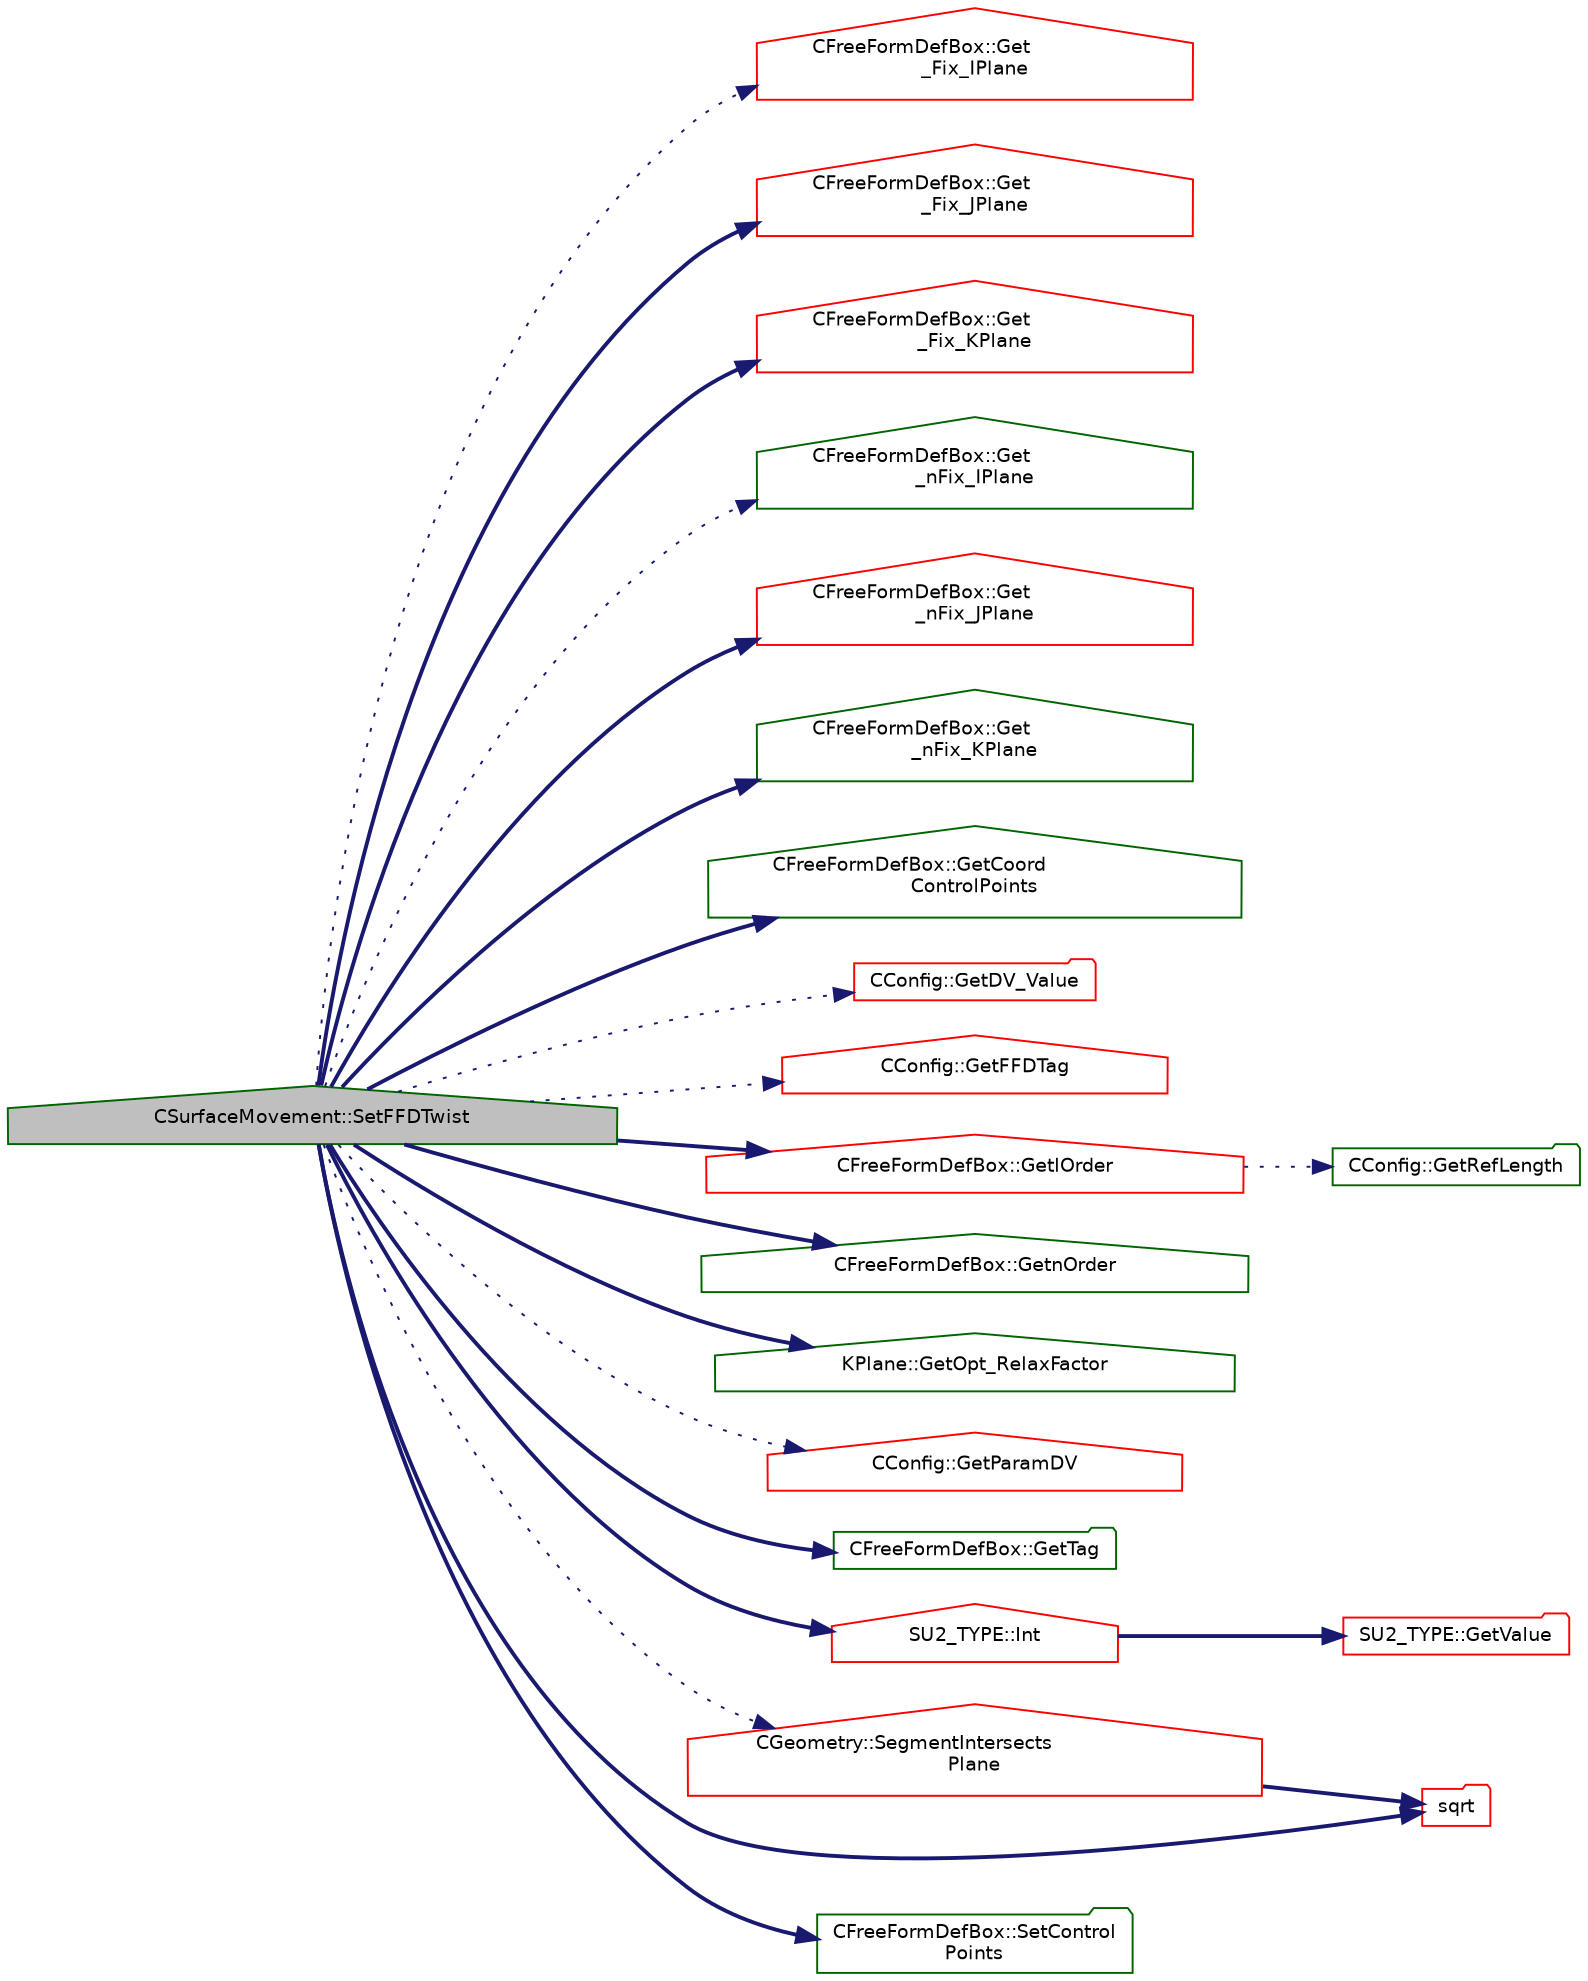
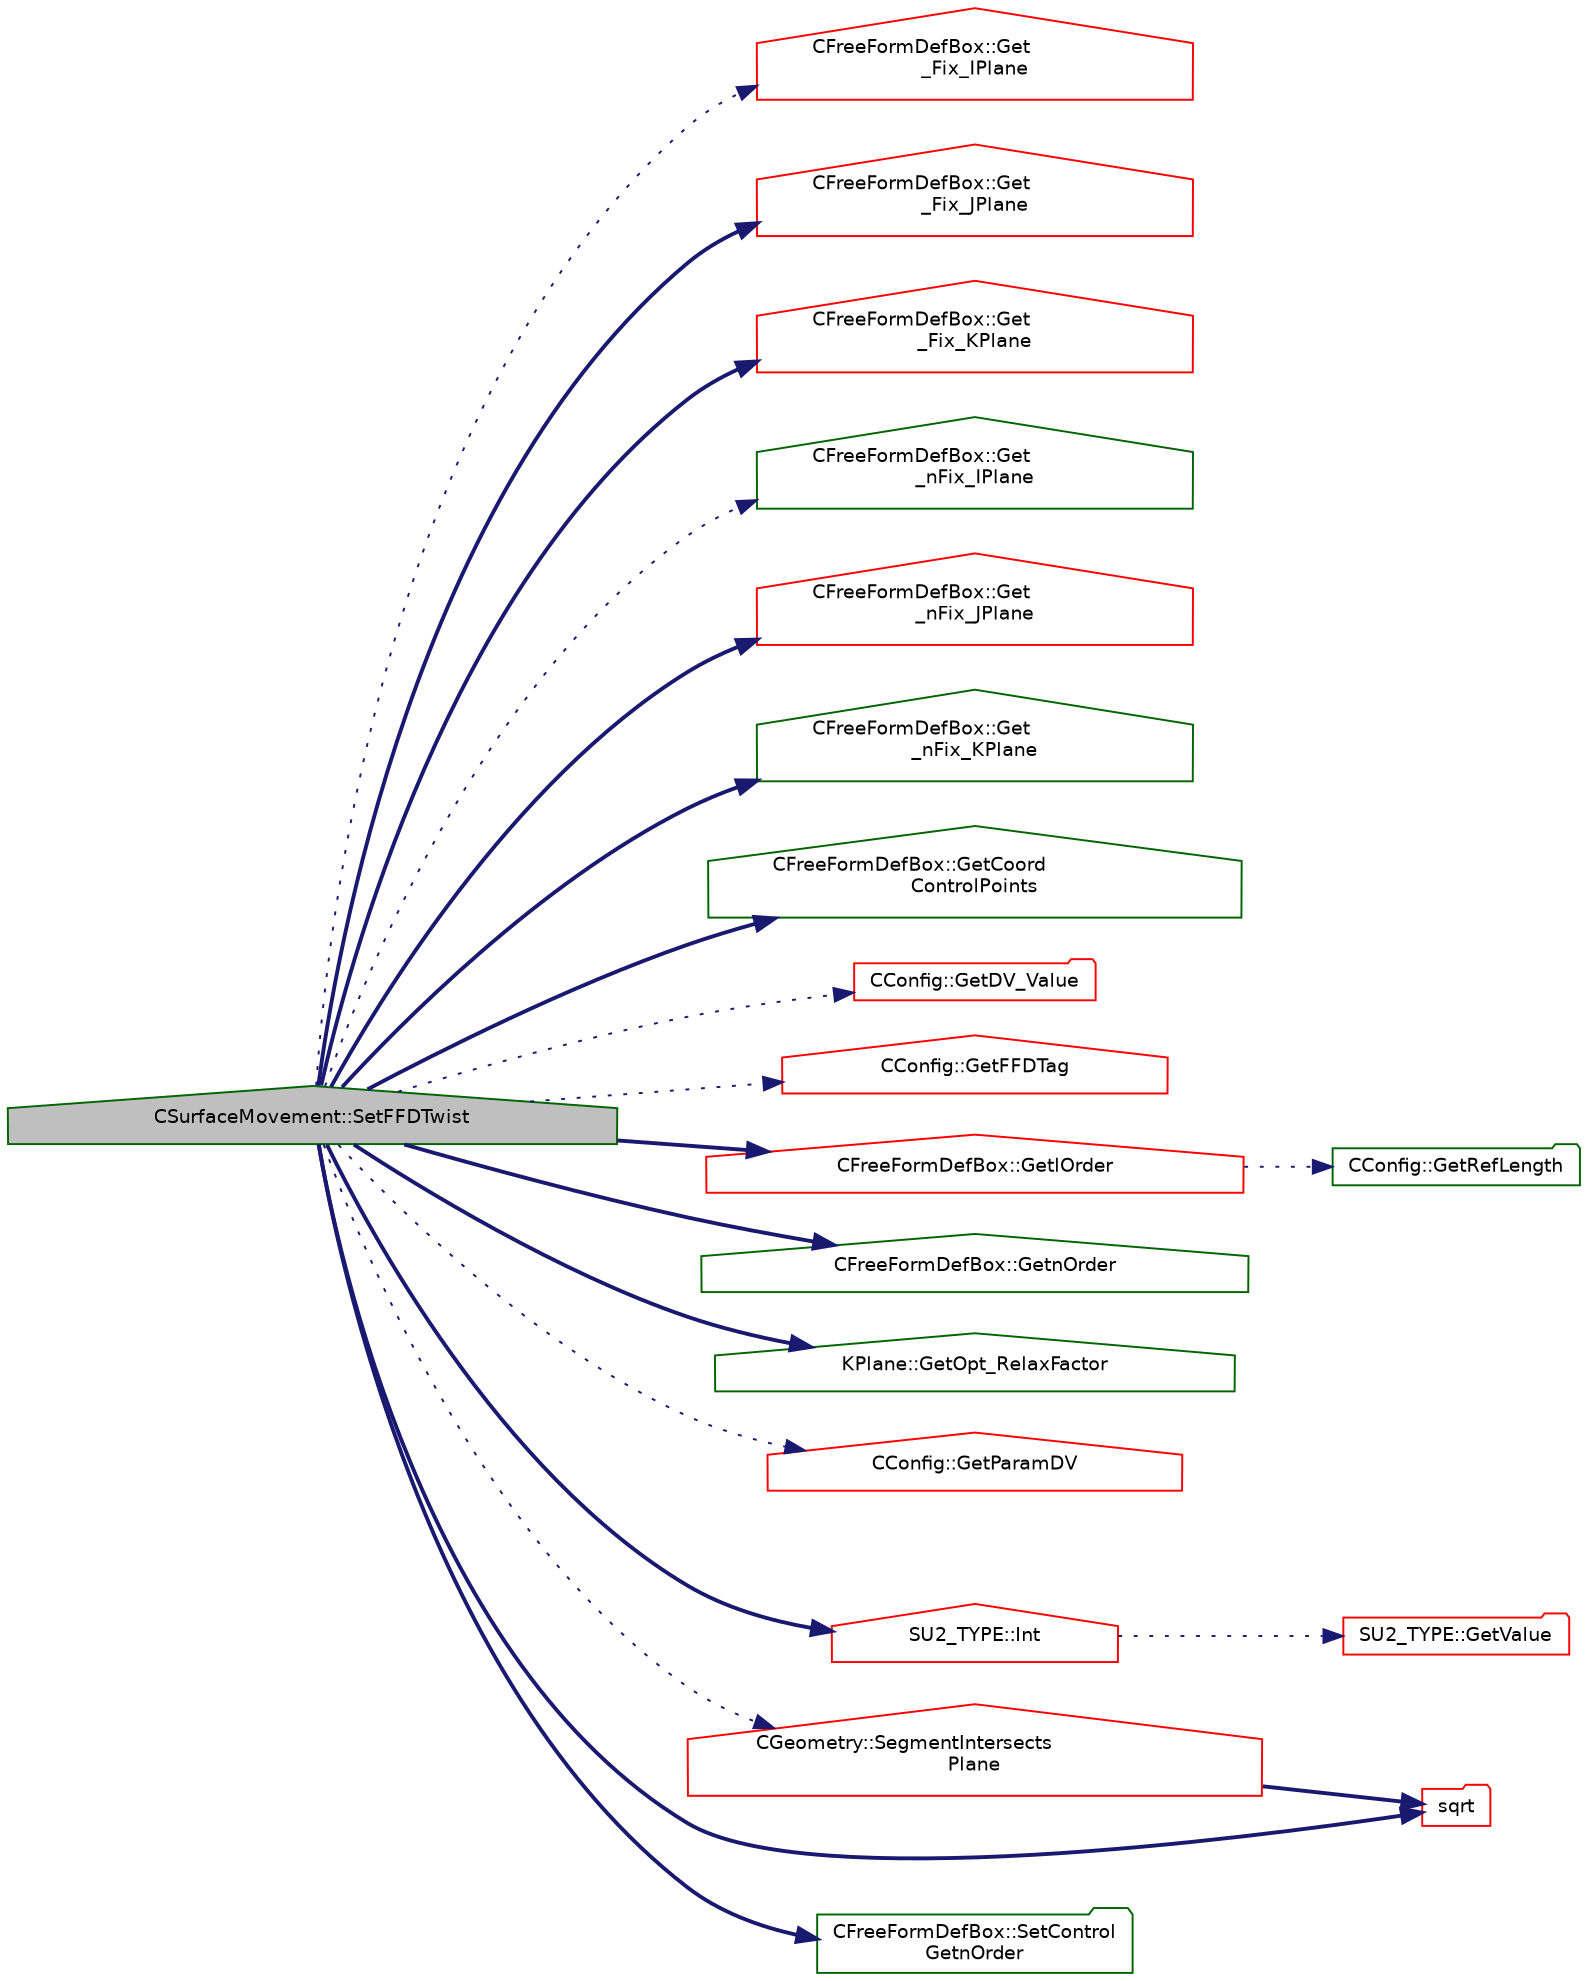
node "CFreeFormDefBox::GetTag": removed
edge "SU2_TYPE::Int" -> "SU2_TYPE::GetValue": style bold -> dotted
node "CFreeFormDefBox::SetControl Points": label "CFreeFormDefBox::SetControl Points" -> "CFreeFormDefBox::SetControl GetnOrder"
